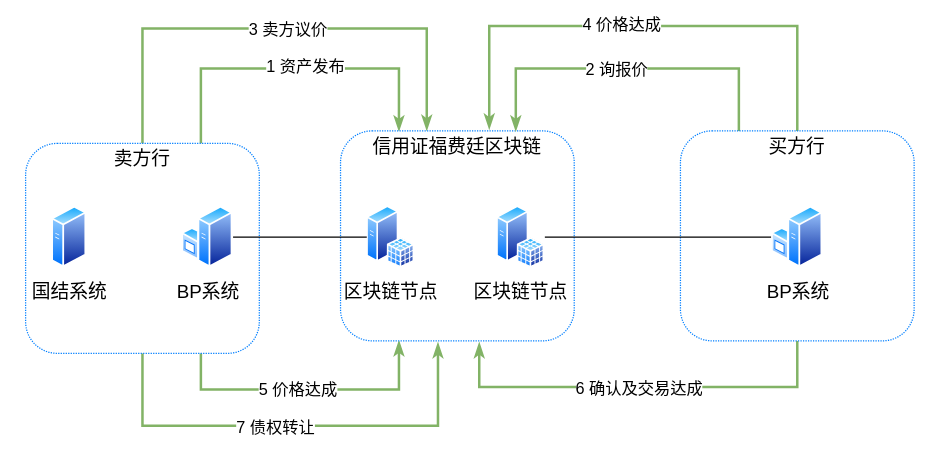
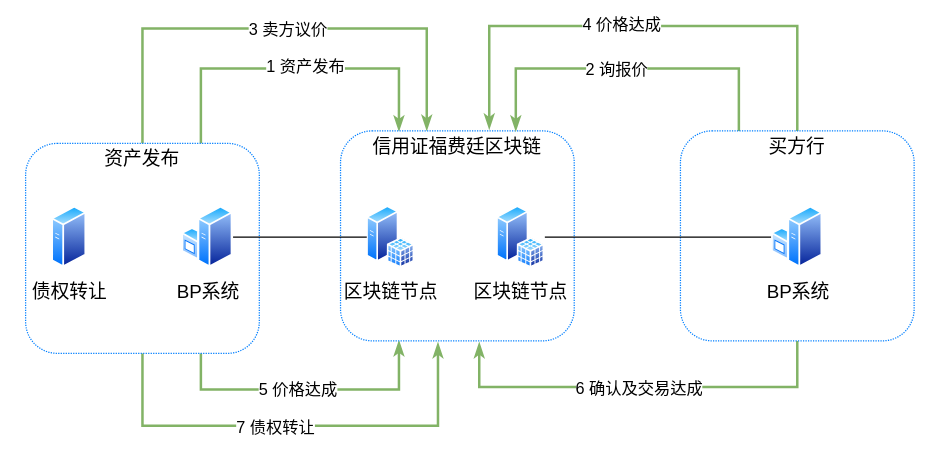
node "卖方行": label "卖方行" -> "资产发布"
node "国结系统": label "国结系统" -> "债权转让"
